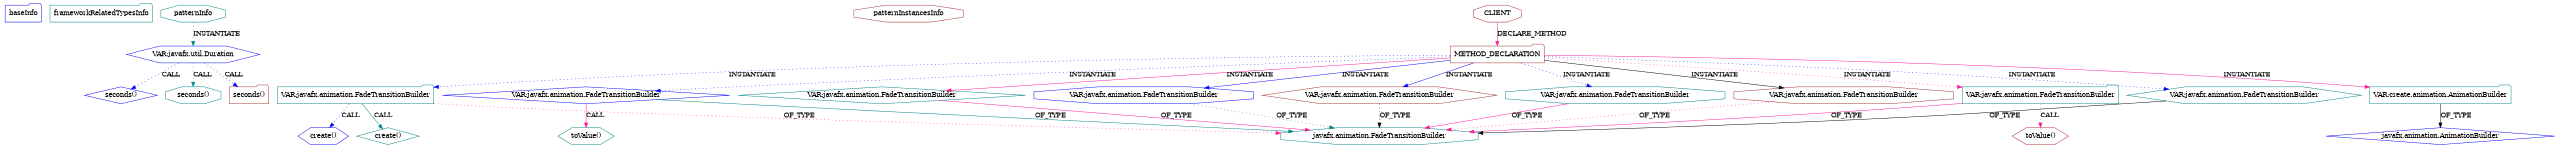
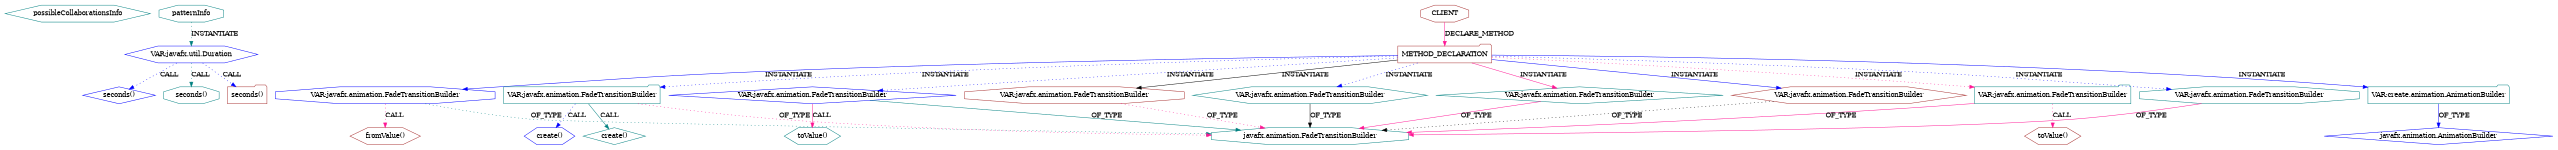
node "baseInfo": removed
node "possibleCollaborationsInfo": added
node "frameworkRelatedTypesInfo": removed
node "patternInstancesInfo": removed
edge "METHOD_DECLARATION" -> "VAR:create.animation.AnimationBuilder": color deeppink -> blue
edge "VAR:create.animation.AnimationBuilder" -> "javafx.animation.AnimationBuilder": color black -> blue
node "fromValue()": added
